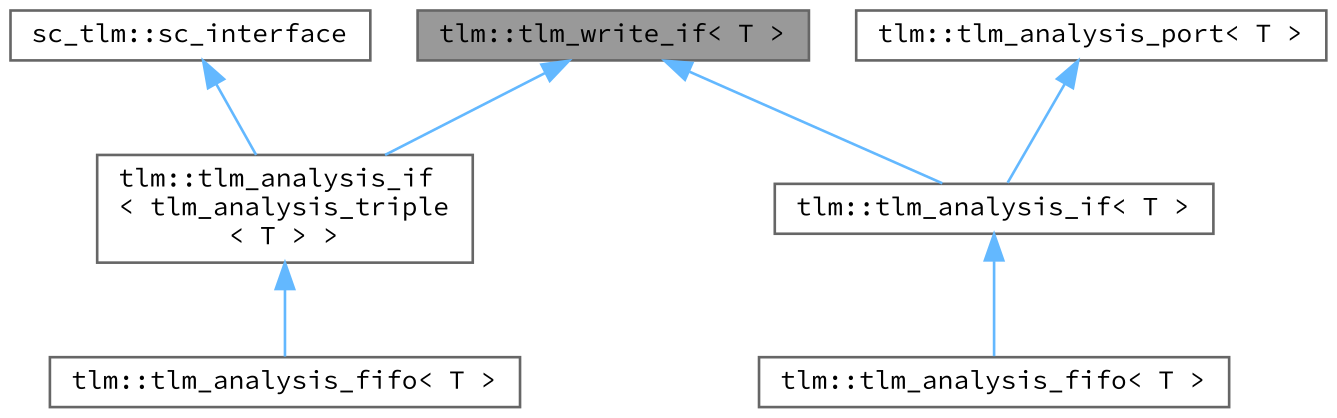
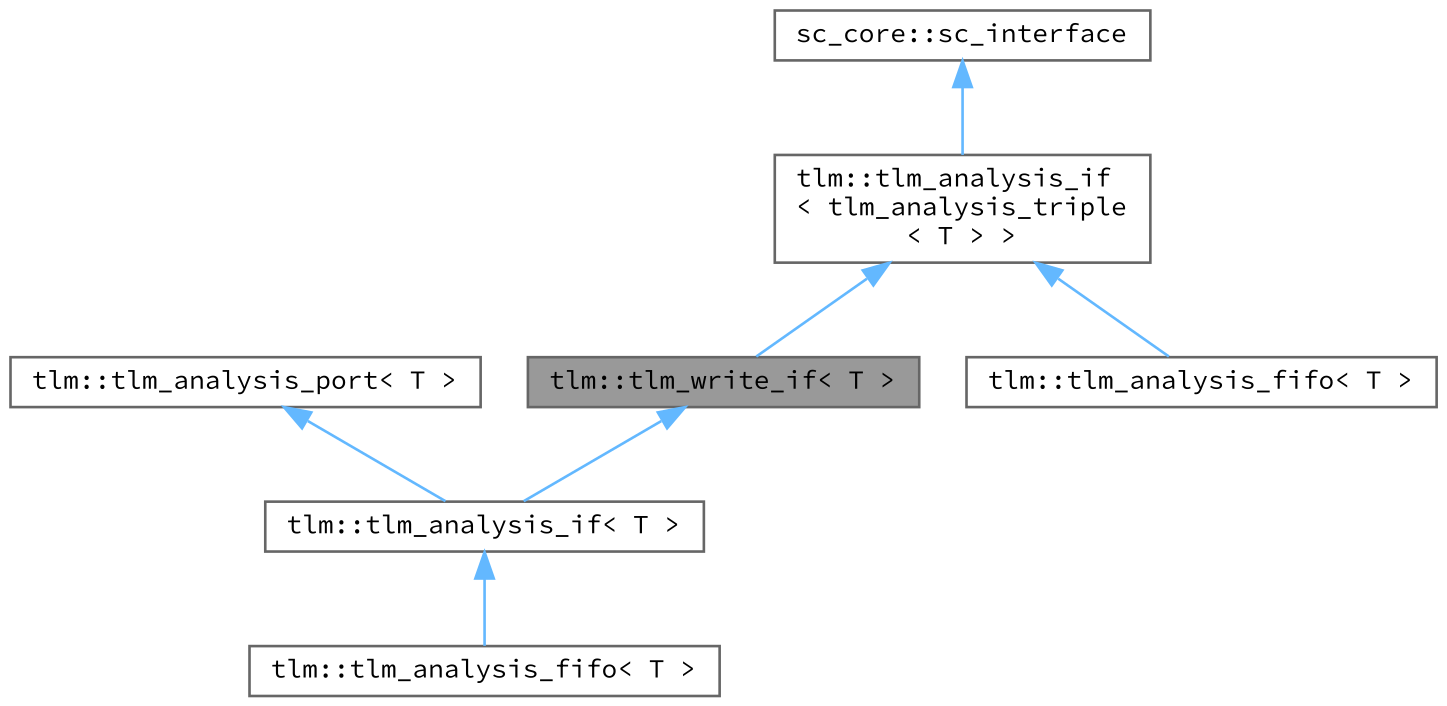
node "sc_tlm::sc_interface": label "sc_tlm::sc_interface" -> "sc_core::sc_interface"
edge "tlm::tlm_analysis_if < tlm_analysis_triple < T > >" -> "tlm::tlm_write_if< T >": reversed
